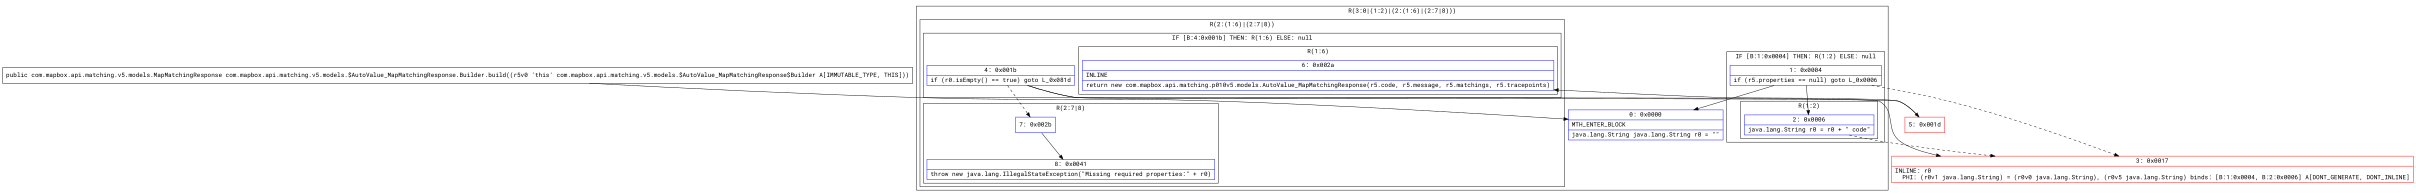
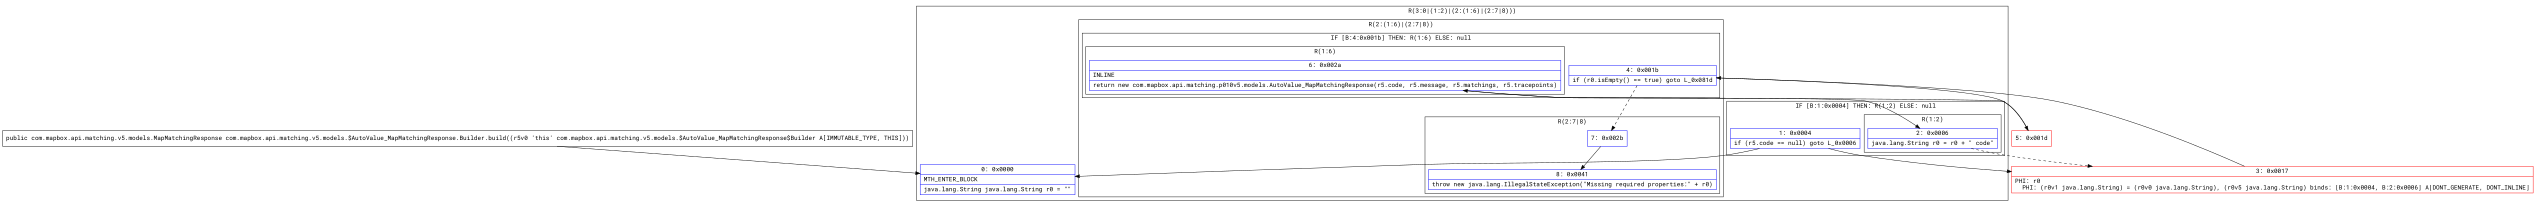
node "1: 0x0004": text "if (r5.properties == null) goto L_0x0006" -> "if (r5.code == null) goto L_0x0006"
edge "1: 0x0004" -> "2: 0x0006": now "6: 0x002a" -> "2: 0x0006"
edge "4: 0x001b" -> "3: 0x0017": reversed
edge "1: 0x0004" -> "3: 0x0017": style dashed -> solid
node "3: 0x0017": text "INLINE: r0" -> "PHI: r0"
